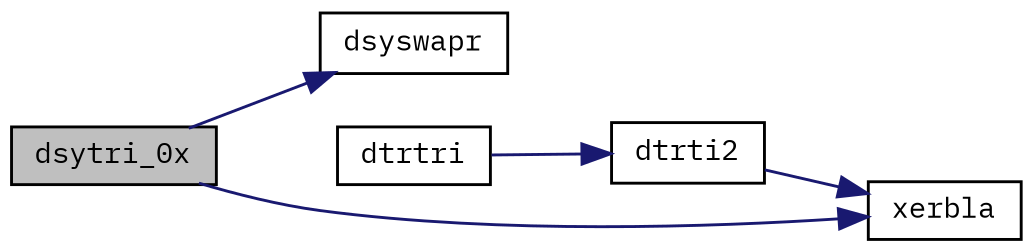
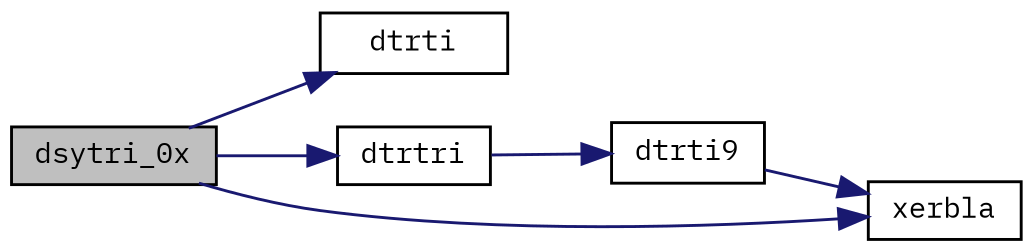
node "dsyswapr": label "dsyswapr" -> "dtrti"
node "dtrti2": label "dtrti2" -> "dtrti9"
edge "dsytri_0x" -> "dtrtri": added
